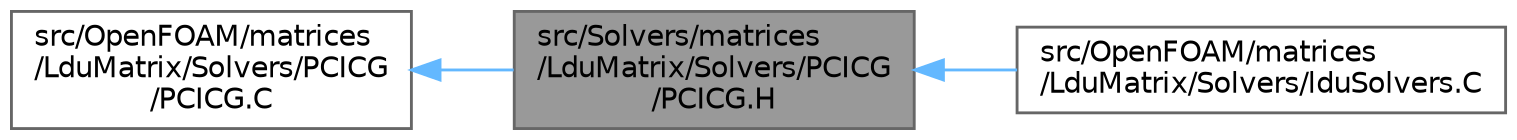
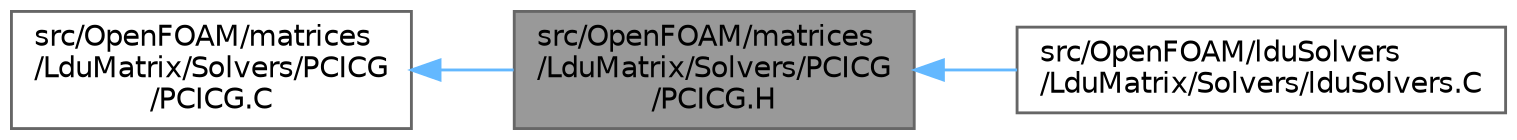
node "src/Solvers/matrices /LduMatrix/Solvers/PCICG /PCICG.H": label "src/Solvers/matrices /LduMatrix/Solvers/PCICG /PCICG.H" -> "src/OpenFOAM/matrices /LduMatrix/Solvers/PCICG /PCICG.H"
node "src/OpenFOAM/matrices /LduMatrix/Solvers/lduSolvers.C": label "src/OpenFOAM/matrices /LduMatrix/Solvers/lduSolvers.C" -> "src/OpenFOAM/lduSolvers /LduMatrix/Solvers/lduSolvers.C"
